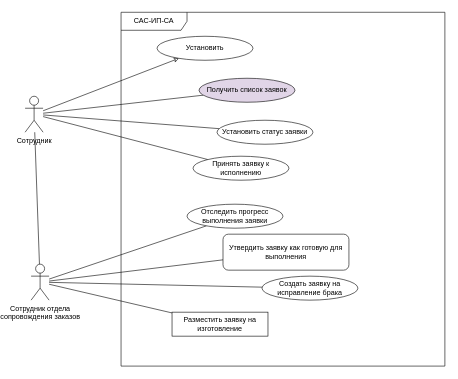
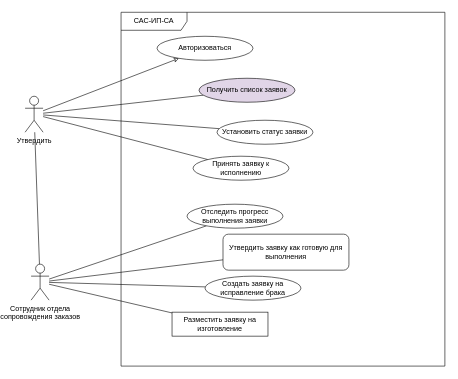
node "Установить": label "Установить" -> "Авторизоваться"
node "Сотрудник": label "Сотрудник" -> "Утвердить"
node "Создать заявку на исправление брака": moved (310, 288) -> (253, 288)
